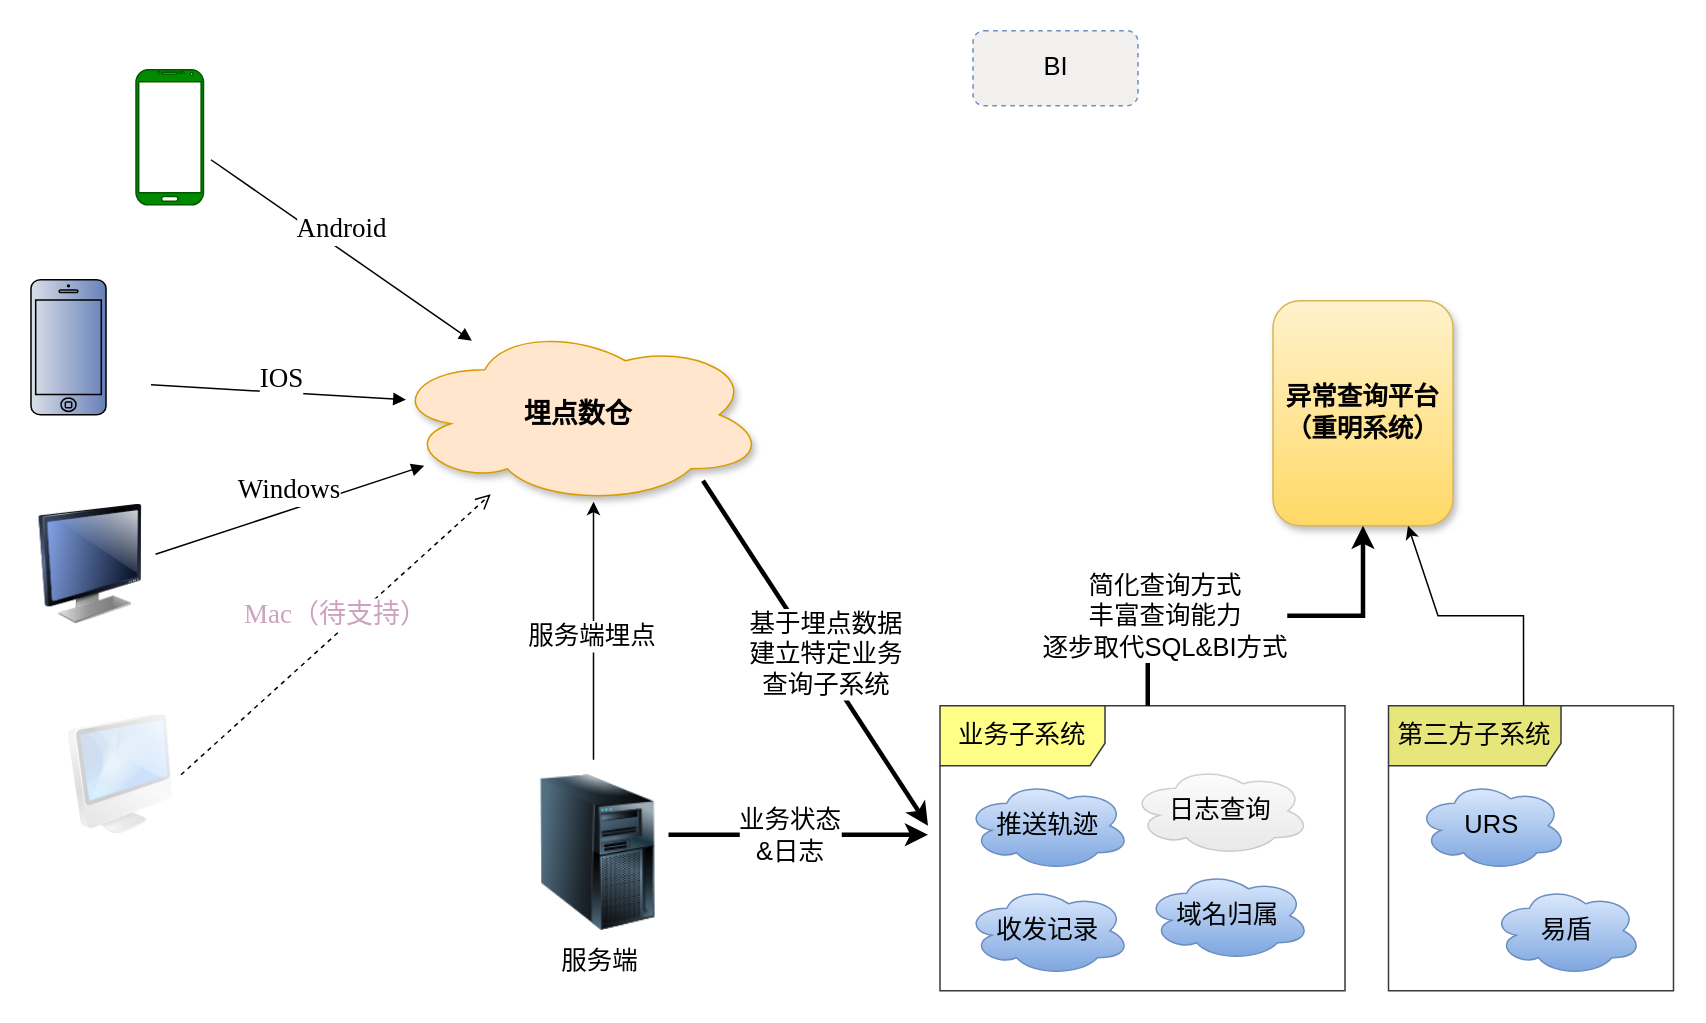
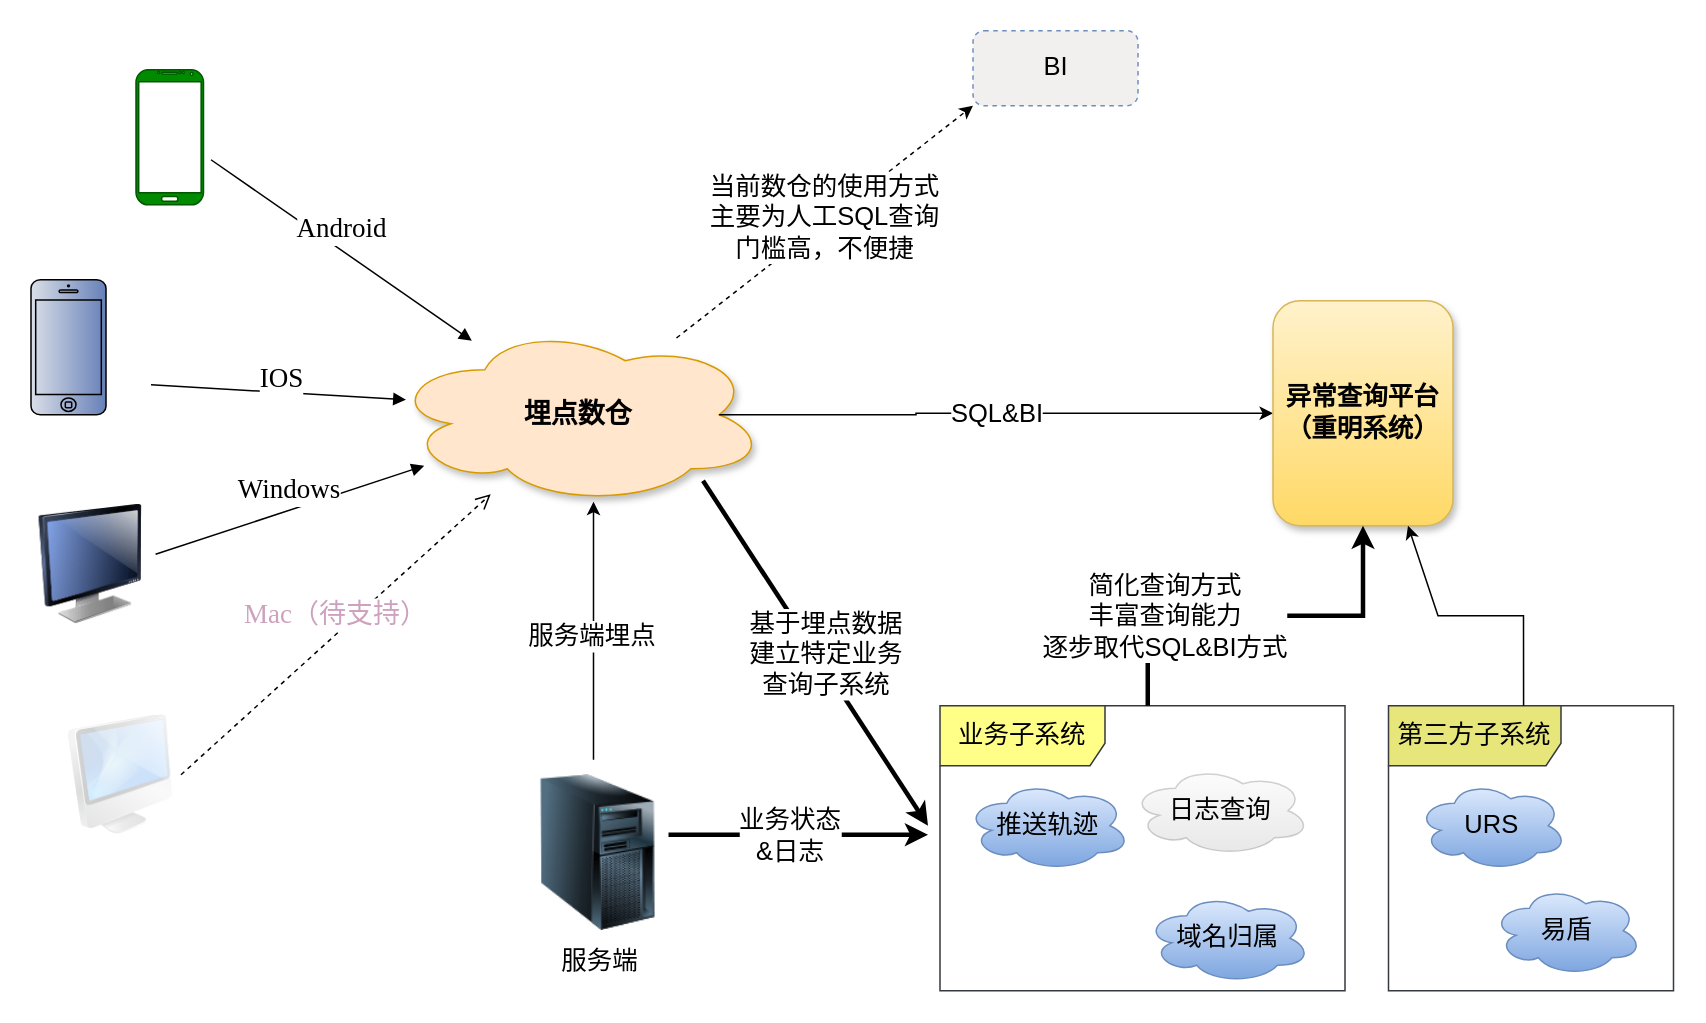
edge "埋点数仓" -> "BI": added, label "当前数仓的使用方式 主要为人工SQL查询 门槛高，不便捷"
edge "埋点数仓" -> "异常查询平台 （重明系统）": added, label "SQL&BI"
node "域名归属": moved (1228, 916) -> (1228, 938)
node "收发记录": removed
